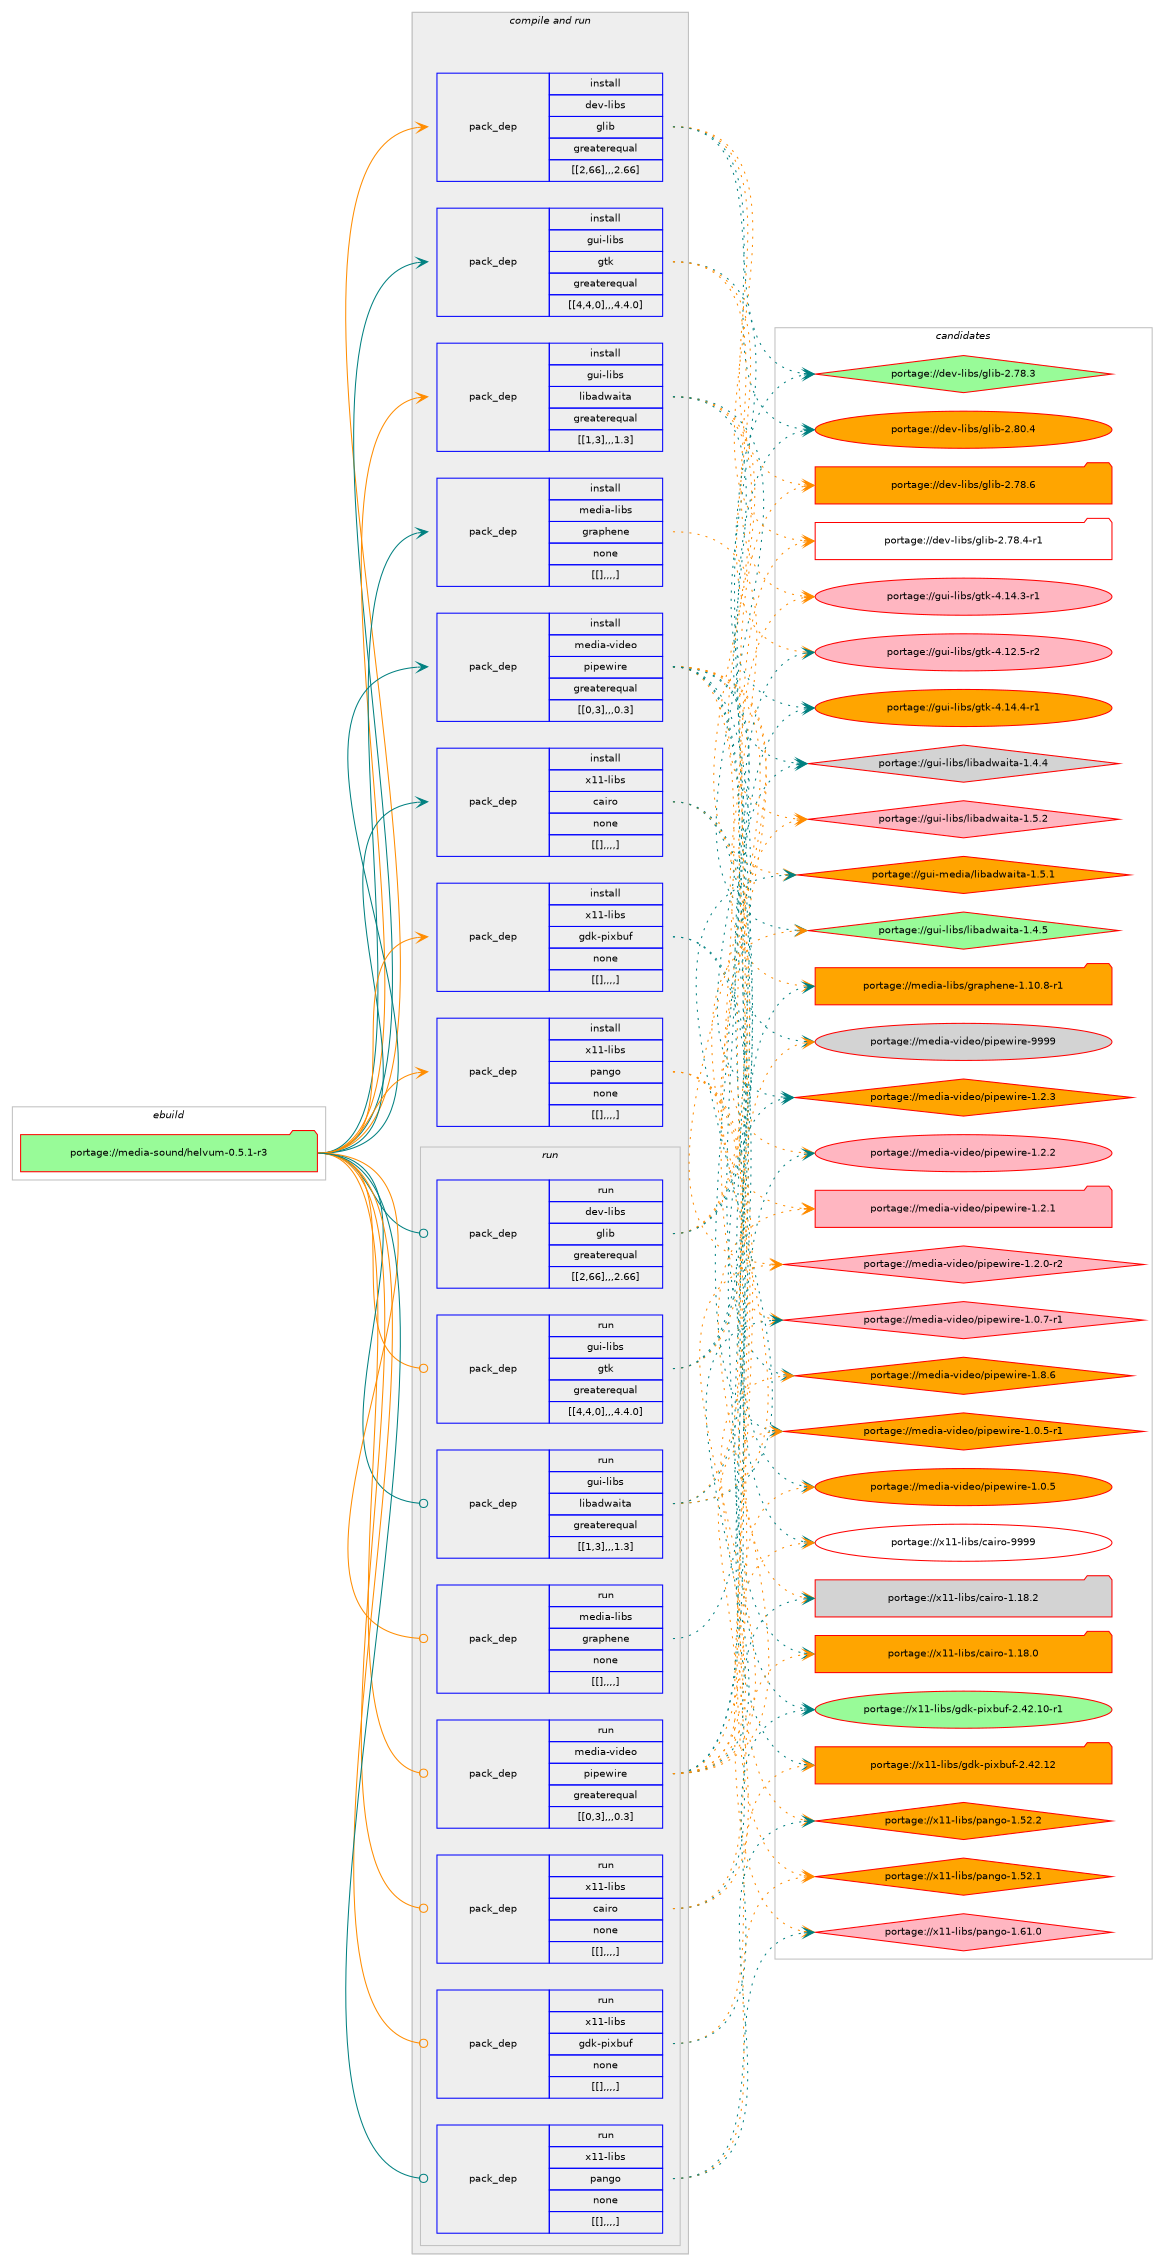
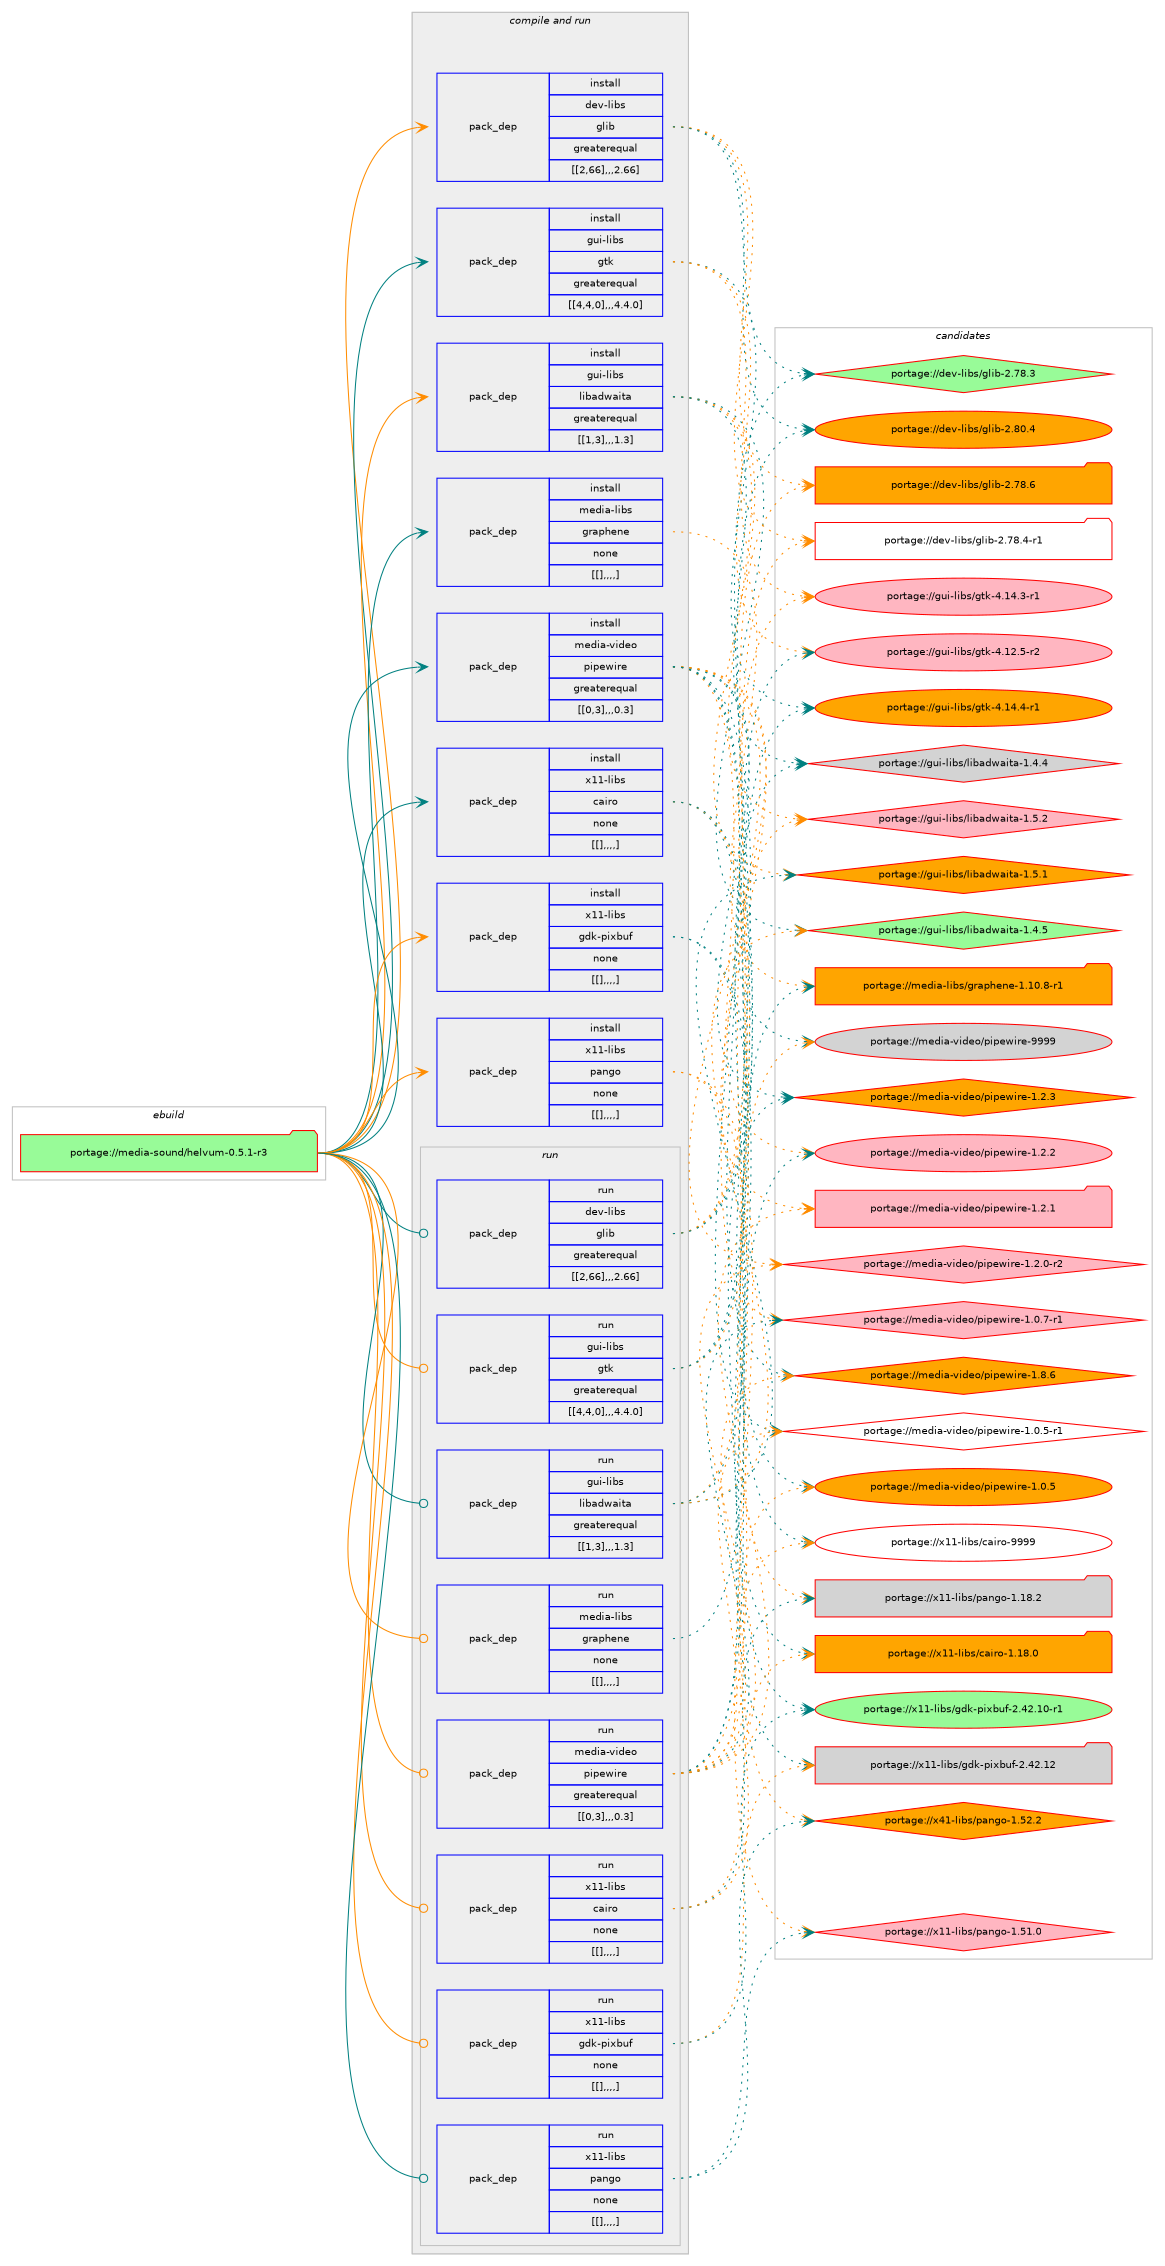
node "portage://gui-media/libadwaita-1.5.1": label "portage://gui-media/libadwaita-1.5.1" -> "portage://gui-libs/libadwaita-1.5.1"
node "portage://media-video/pipewire-1.0.5-r1": fillcolor orange -> white
node "portage://x11-libs/cairo-1.18.2": label "portage://x11-libs/cairo-1.18.2" -> "portage://x11-libs/pango-1.18.2"
node "portage://x11-libs/gdk-pixbuf-2.42.12": fillcolor orange -> lightgrey
node "portage://x11-libs/pango-1.52.2": label "portage://x11-libs/pango-1.52.2" -> "portage://x41-libs/pango-1.52.2"
node "portage://x11-libs/pango-1.52.1": removed
node "portage://x11-libs/pango-1.61.0": label "portage://x11-libs/pango-1.61.0" -> "portage://x11-libs/pango-1.51.0"
